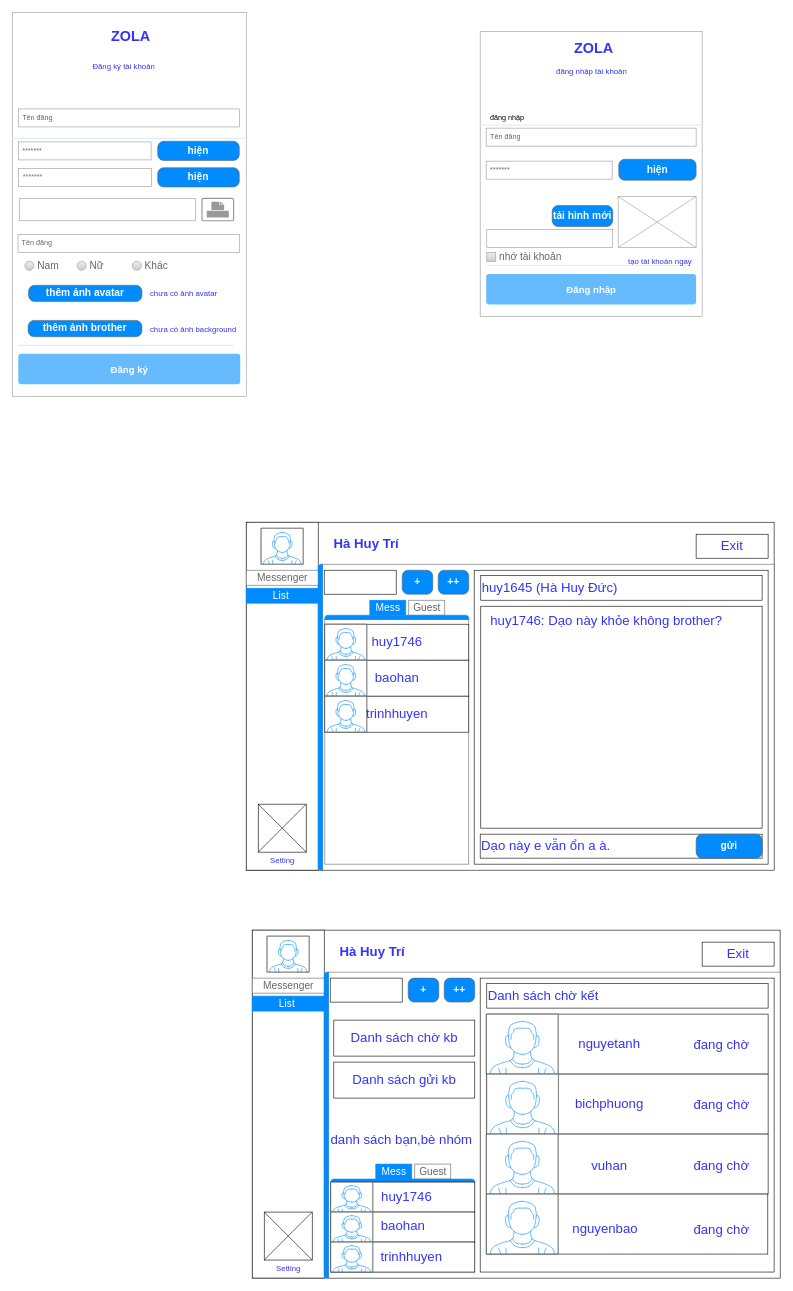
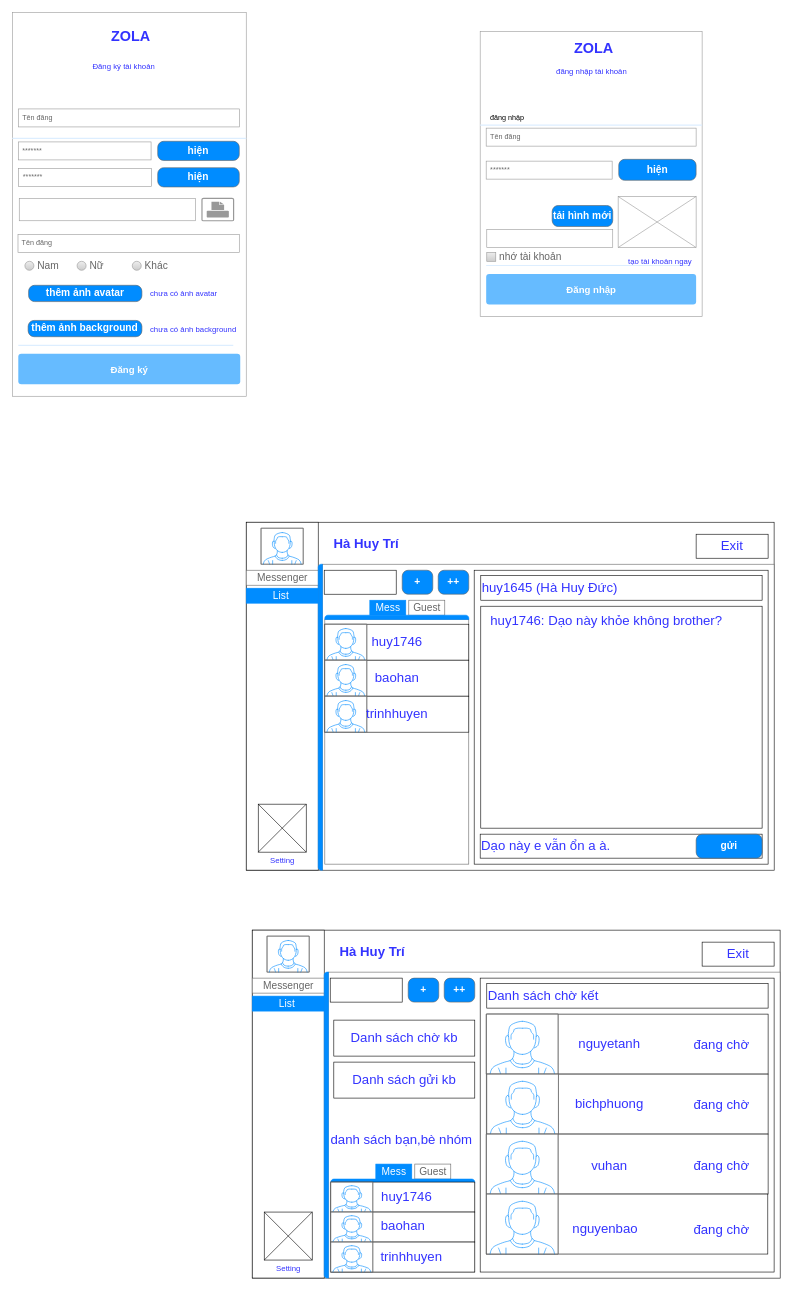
node "thêm ảnh brother": label "thêm ảnh brother" -> "thêm ảnh background"
